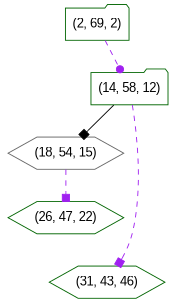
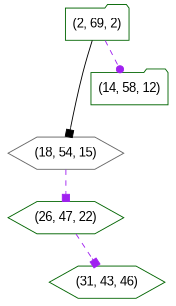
edge "(14, 58, 12)" -> "(18, 54, 15)": now "(2, 69, 2)" -> "(18, 54, 15)"
edge "(14, 58, 12)" -> "(31, 43, 46)": now "(26, 47, 22)" -> "(31, 43, 46)"
